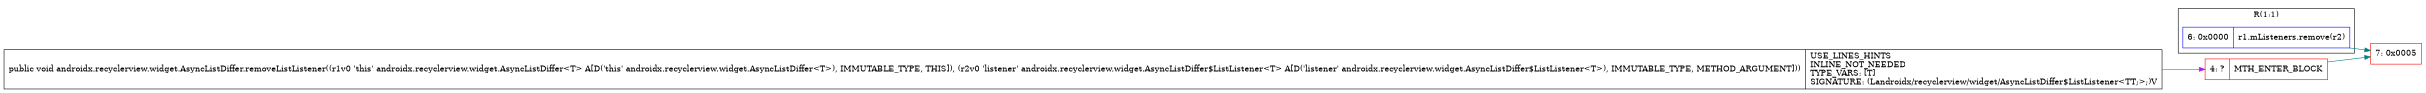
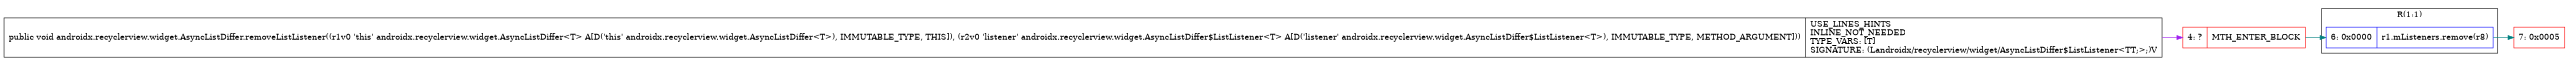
node "6: 0x0000": text "r1.mListeners.remove(r2)" -> "r1.mListeners.remove(r8)"
edge "4: ?" -> "7: 0x0005": now "4: ?" -> "6: 0x0000"
